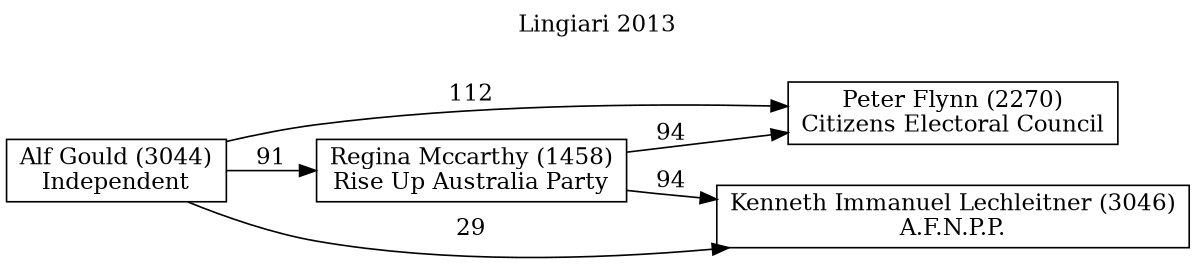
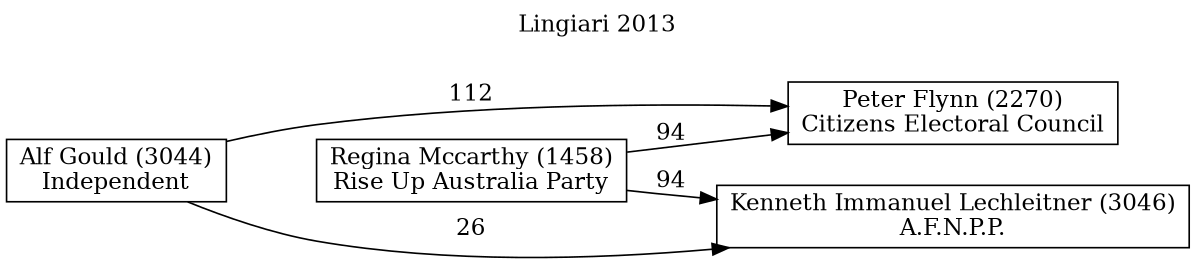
edge "Alf Gould (3044) Independent" -> "Regina Mccarthy (1458) Rise Up Australia Party": removed, label "91"
edge "Alf Gould (3044) Independent" -> "Kenneth Immanuel Lechleitner (3046) A.F.N.P.P.": label "29" -> "26"
